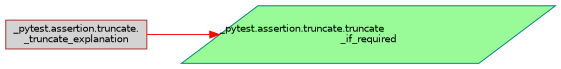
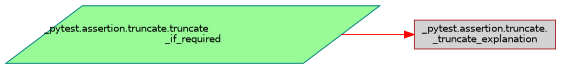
edge "_pytest.assertion.truncate. _truncate_explanation" -> "_pytest.assertion.truncate.truncate _if_required": reversed
